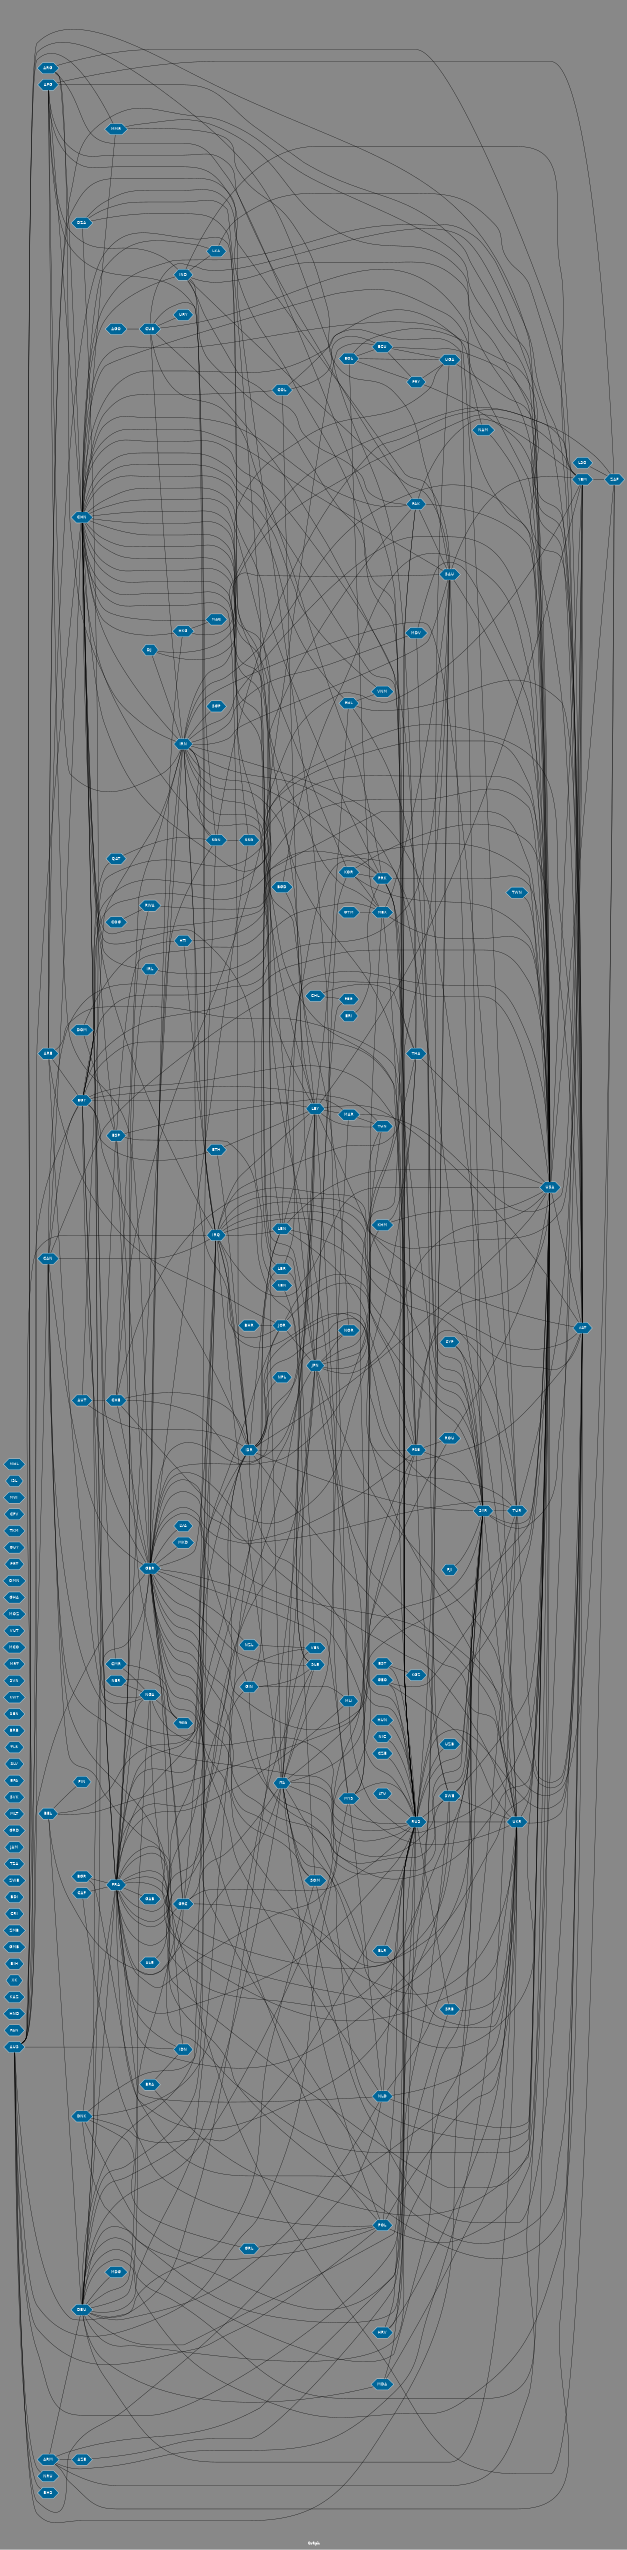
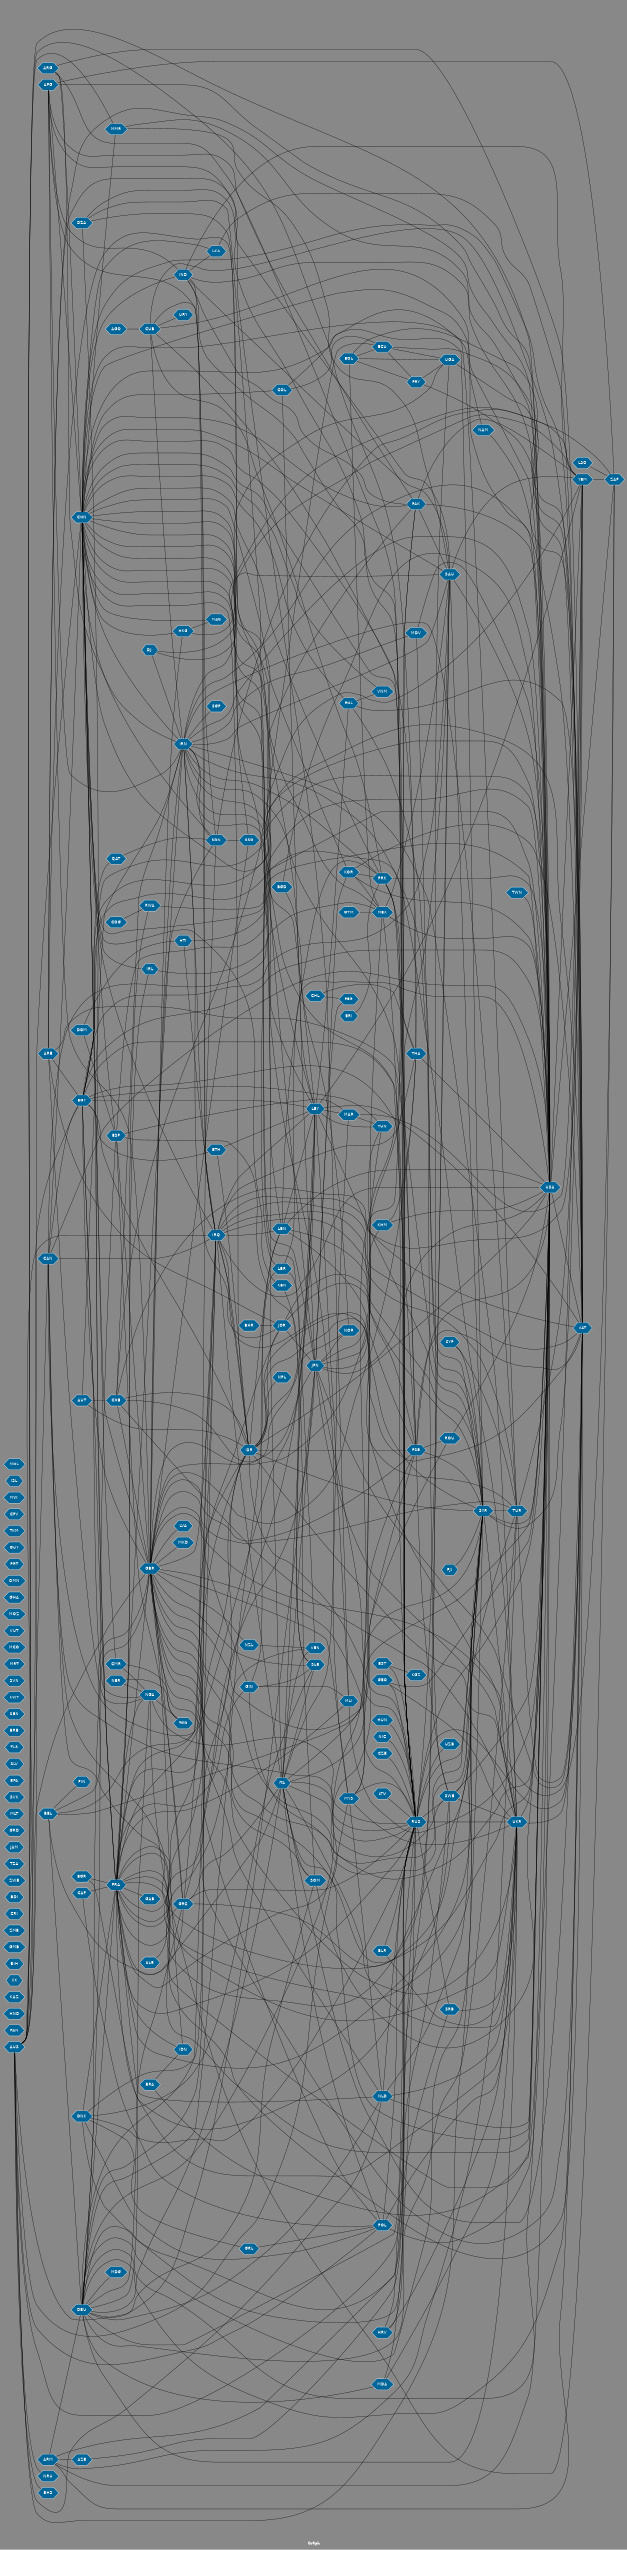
edge "CAN" -- "GBR": now "BEL" -- "GBR"
edge "AUS" -- "IDN": removed
